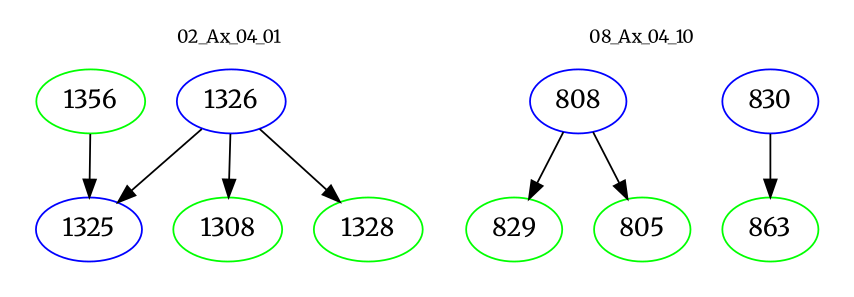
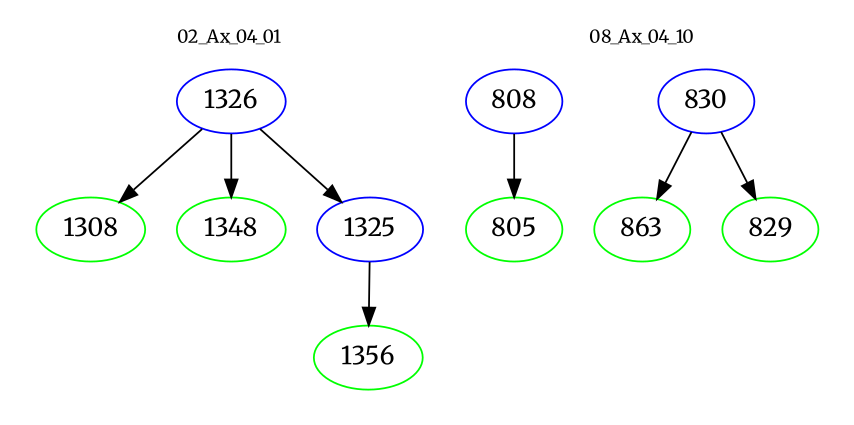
edge "1356" -> "1325": reversed
edge "808" -> "829": now "830" -> "829"
node "1328": label "1328" -> "1348"
